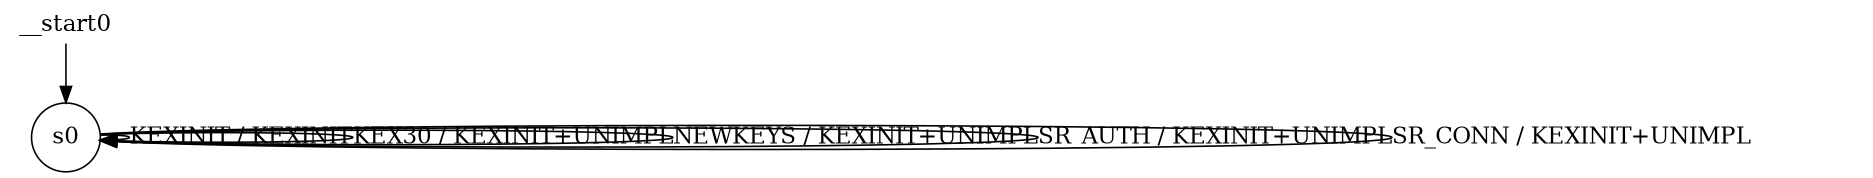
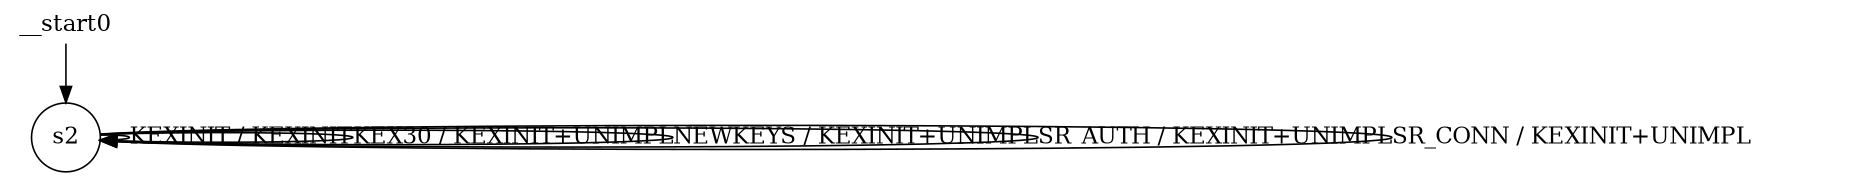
node "s0": label "s0" -> "s2"
